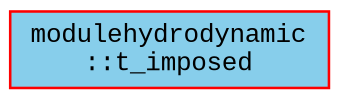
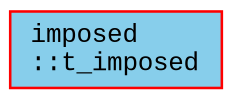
node "modulehydrodynamic ::t_imposed": label "modulehydrodynamic ::t_imposed" -> "imposed ::t_imposed"
